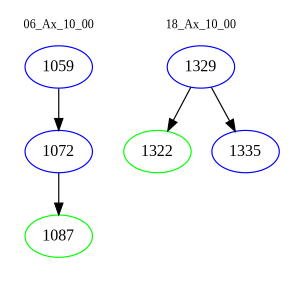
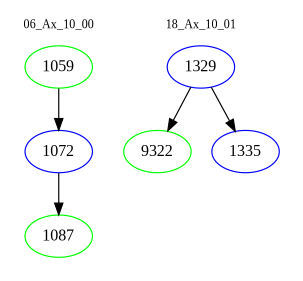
cluster "18_Ax_10_00": label "18_Ax_10_00" -> "18_Ax_10_01"
node "1059": color blue -> green
node "1322": label "1322" -> "9322"
